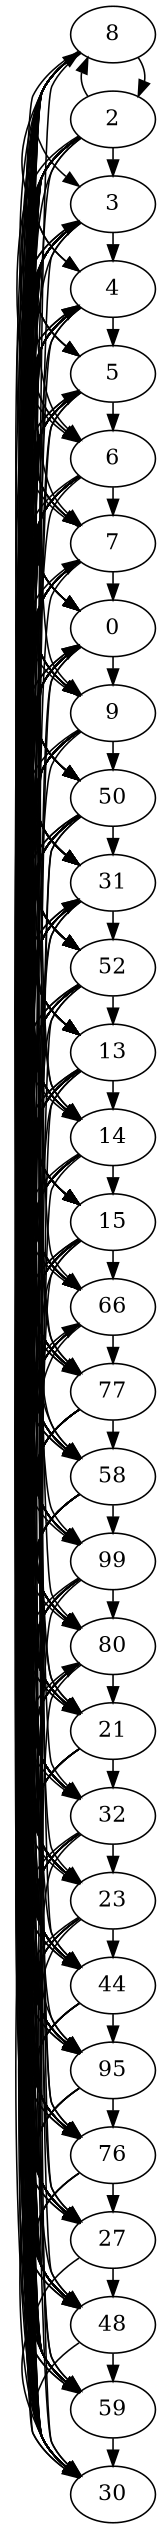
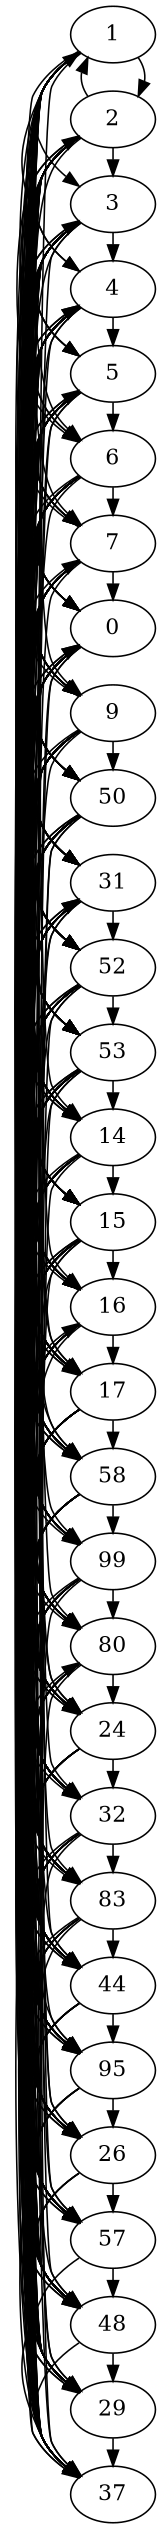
node "8": label "8" -> "1"
edge "2" -> "14": reversed
edge "0" -> "9": removed
edge "50" -> "31": removed
node "13": label "13" -> "53"
node "66": label "66" -> "16"
node "77": label "77" -> "17"
node "21": label "21" -> "24"
node "23": label "23" -> "83"
node "76": label "76" -> "26"
node "27": label "27" -> "57"
node "59": label "59" -> "29"
node "30": label "30" -> "37"
